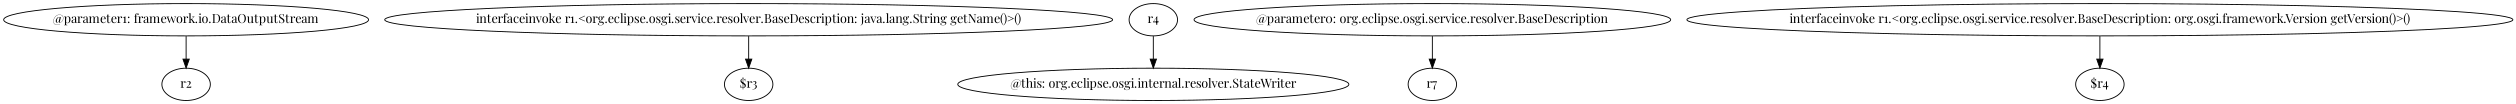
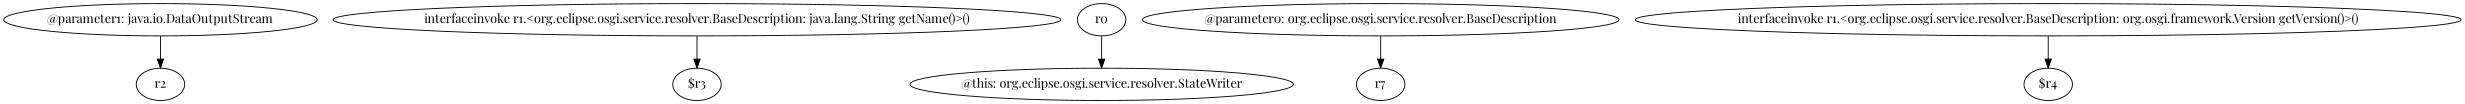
node "@parameter1: framework.io.DataOutputStream": label "@parameter1: framework.io.DataOutputStream" -> "@parameter1: java.io.DataOutputStream"
node "r4": label "r4" -> "r0"
node "@this: org.eclipse.osgi.internal.resolver.StateWriter": label "@this: org.eclipse.osgi.internal.resolver.StateWriter" -> "@this: org.eclipse.osgi.service.resolver.StateWriter"
